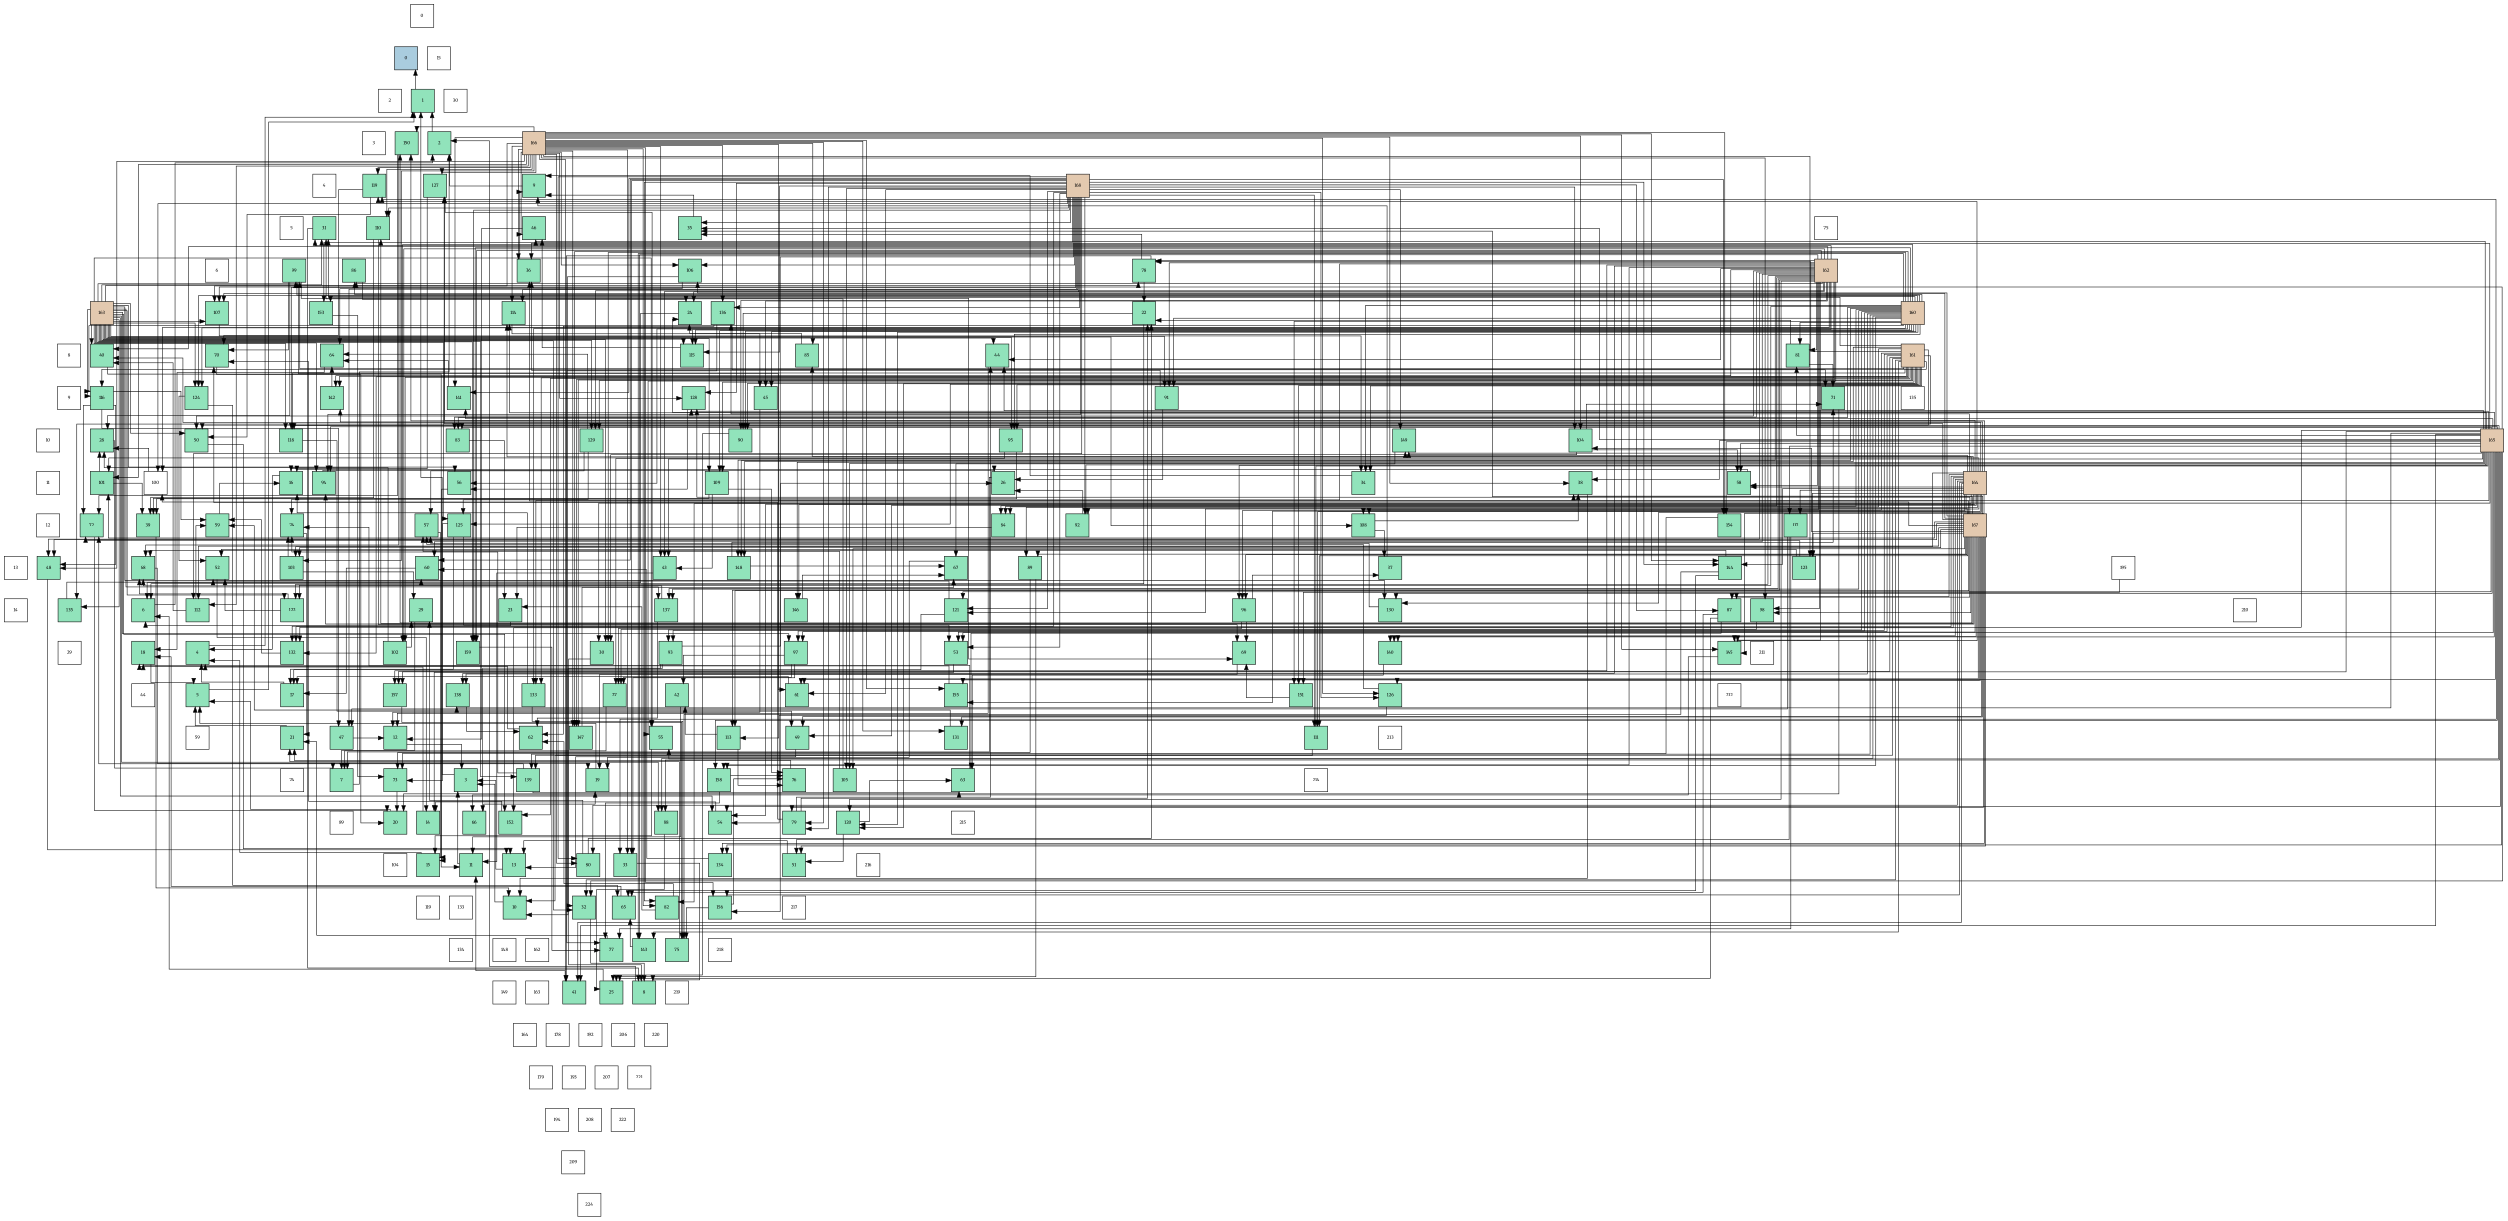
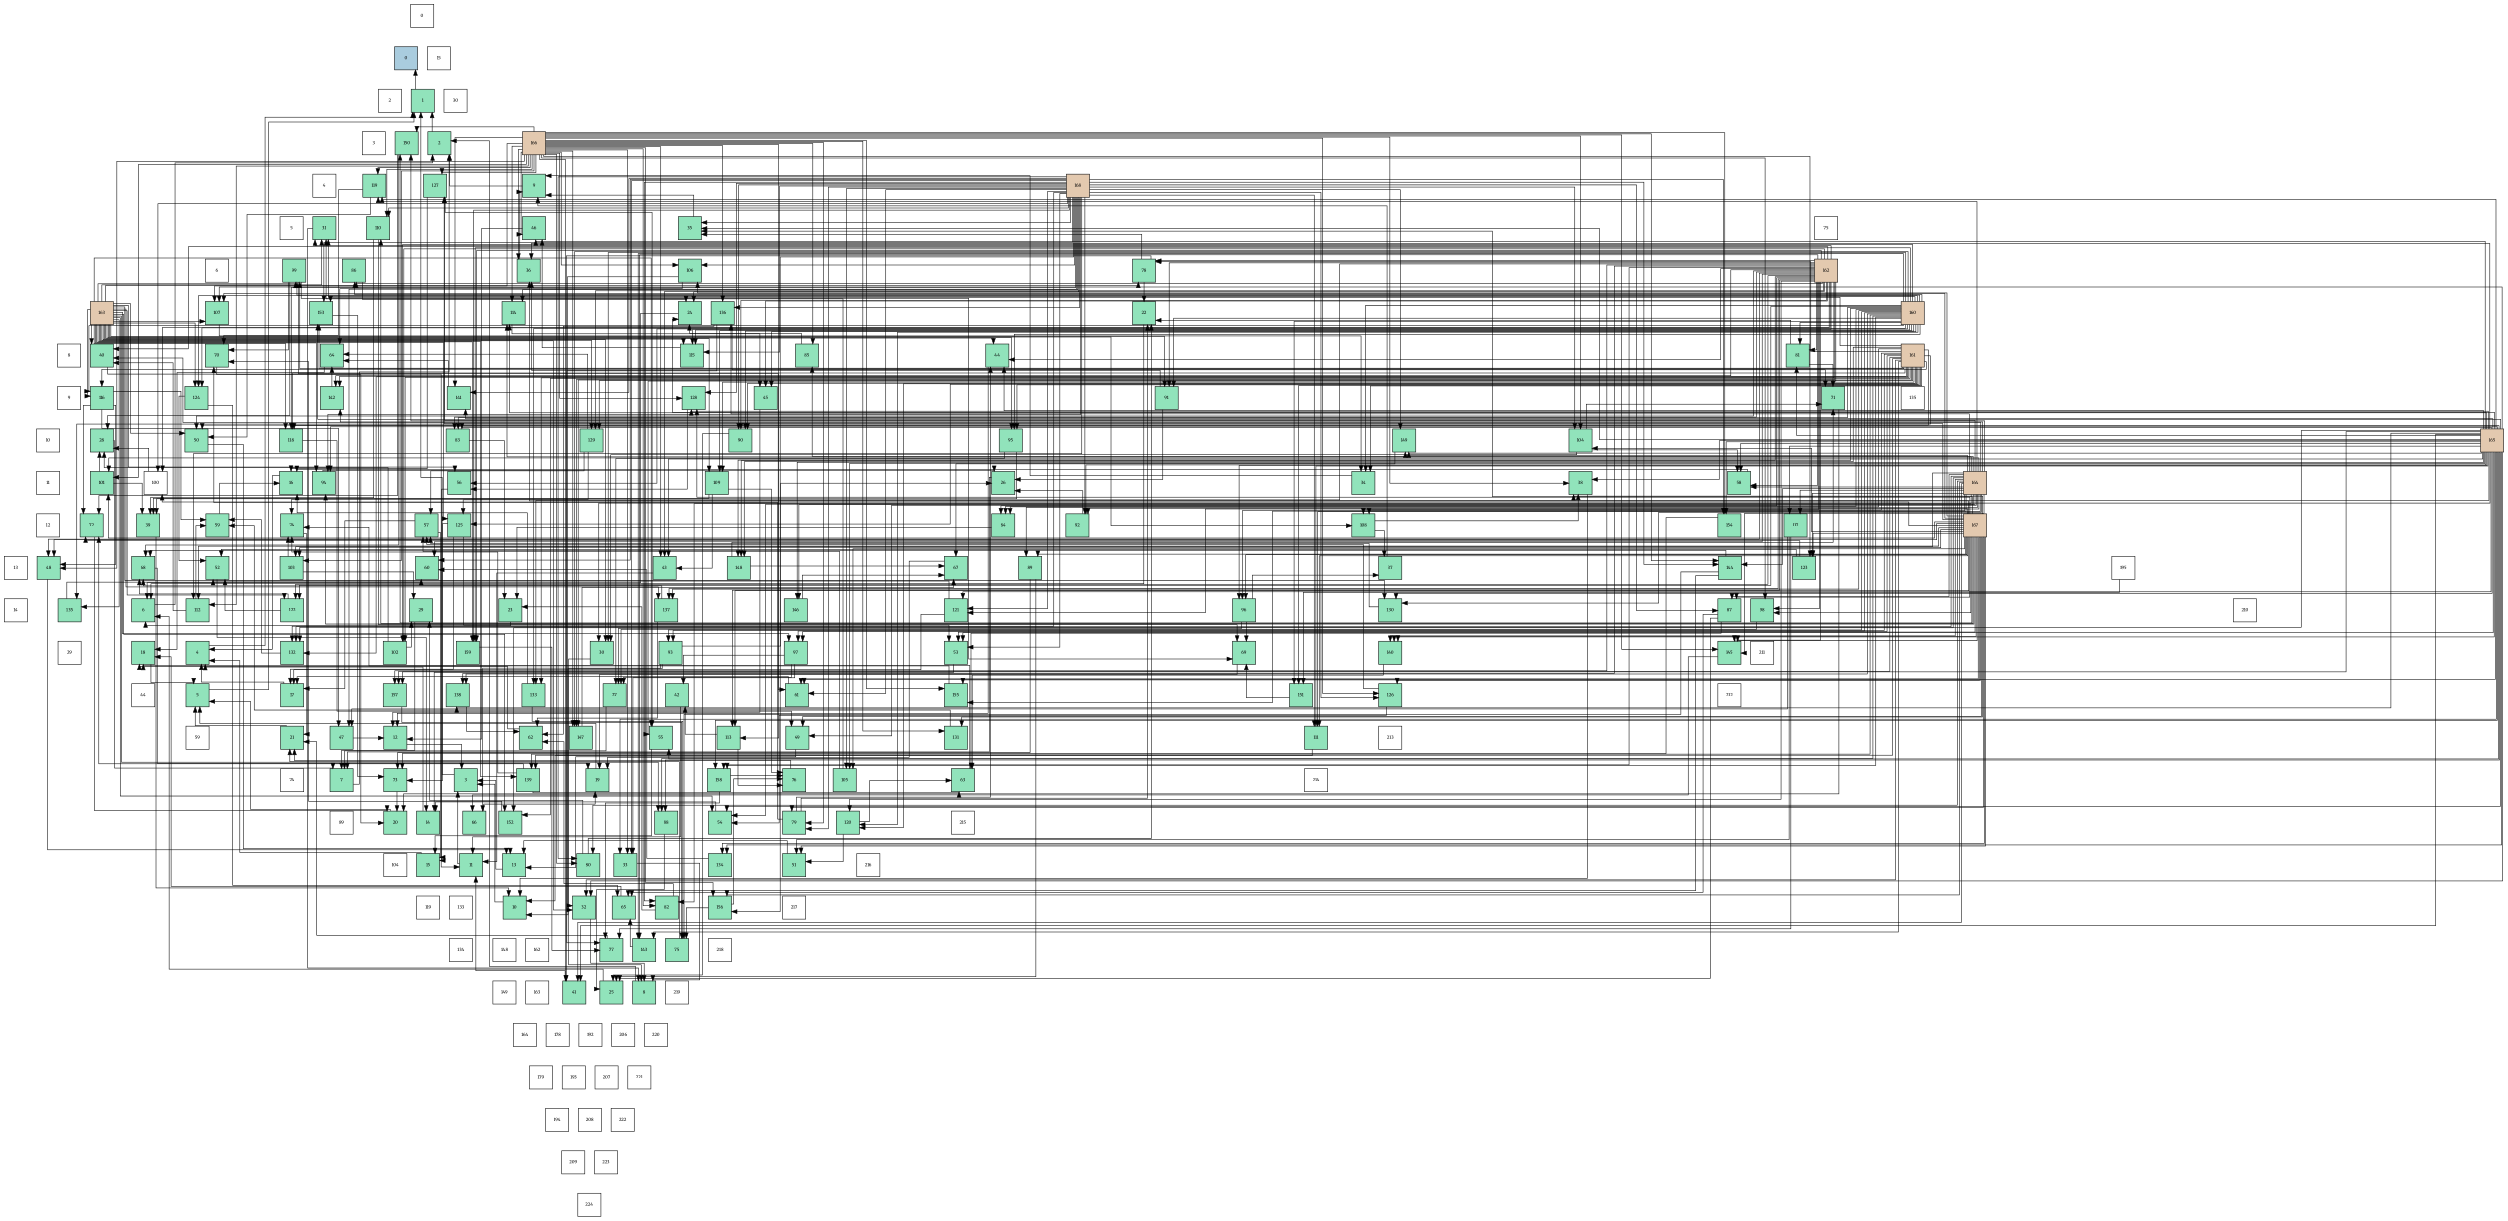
edge "22" -> "90": now "168" -> "90"
edge "161" -> "153": added
edge "165" -> "153": added
edge "60" -> "17": now "57" -> "17"
node "223": added
